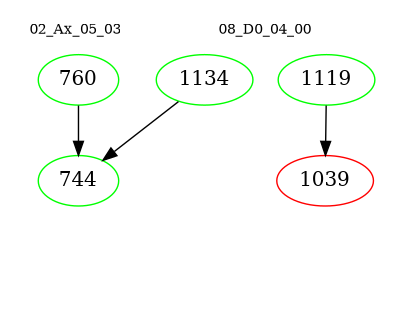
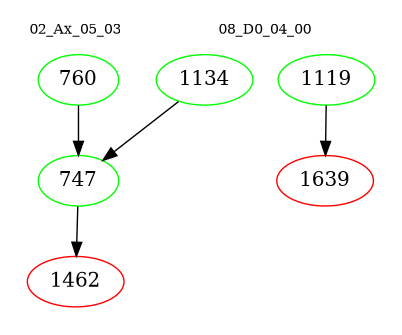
node "744": label "744" -> "747"
node "1039": label "1039" -> "1639"
node "1462": added
